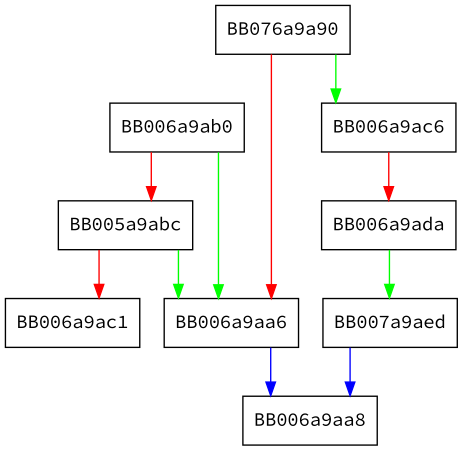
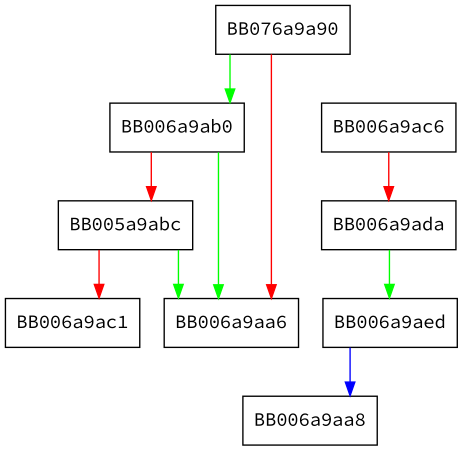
edge "BB076a9a90" -> "BB006a9ac6": now "BB076a9a90" -> "BB006a9ab0"
node "BB007a9aed": label "BB007a9aed" -> "BB006a9aed"
edge "BB006a9aa6" -> "BB006a9aa8": removed
